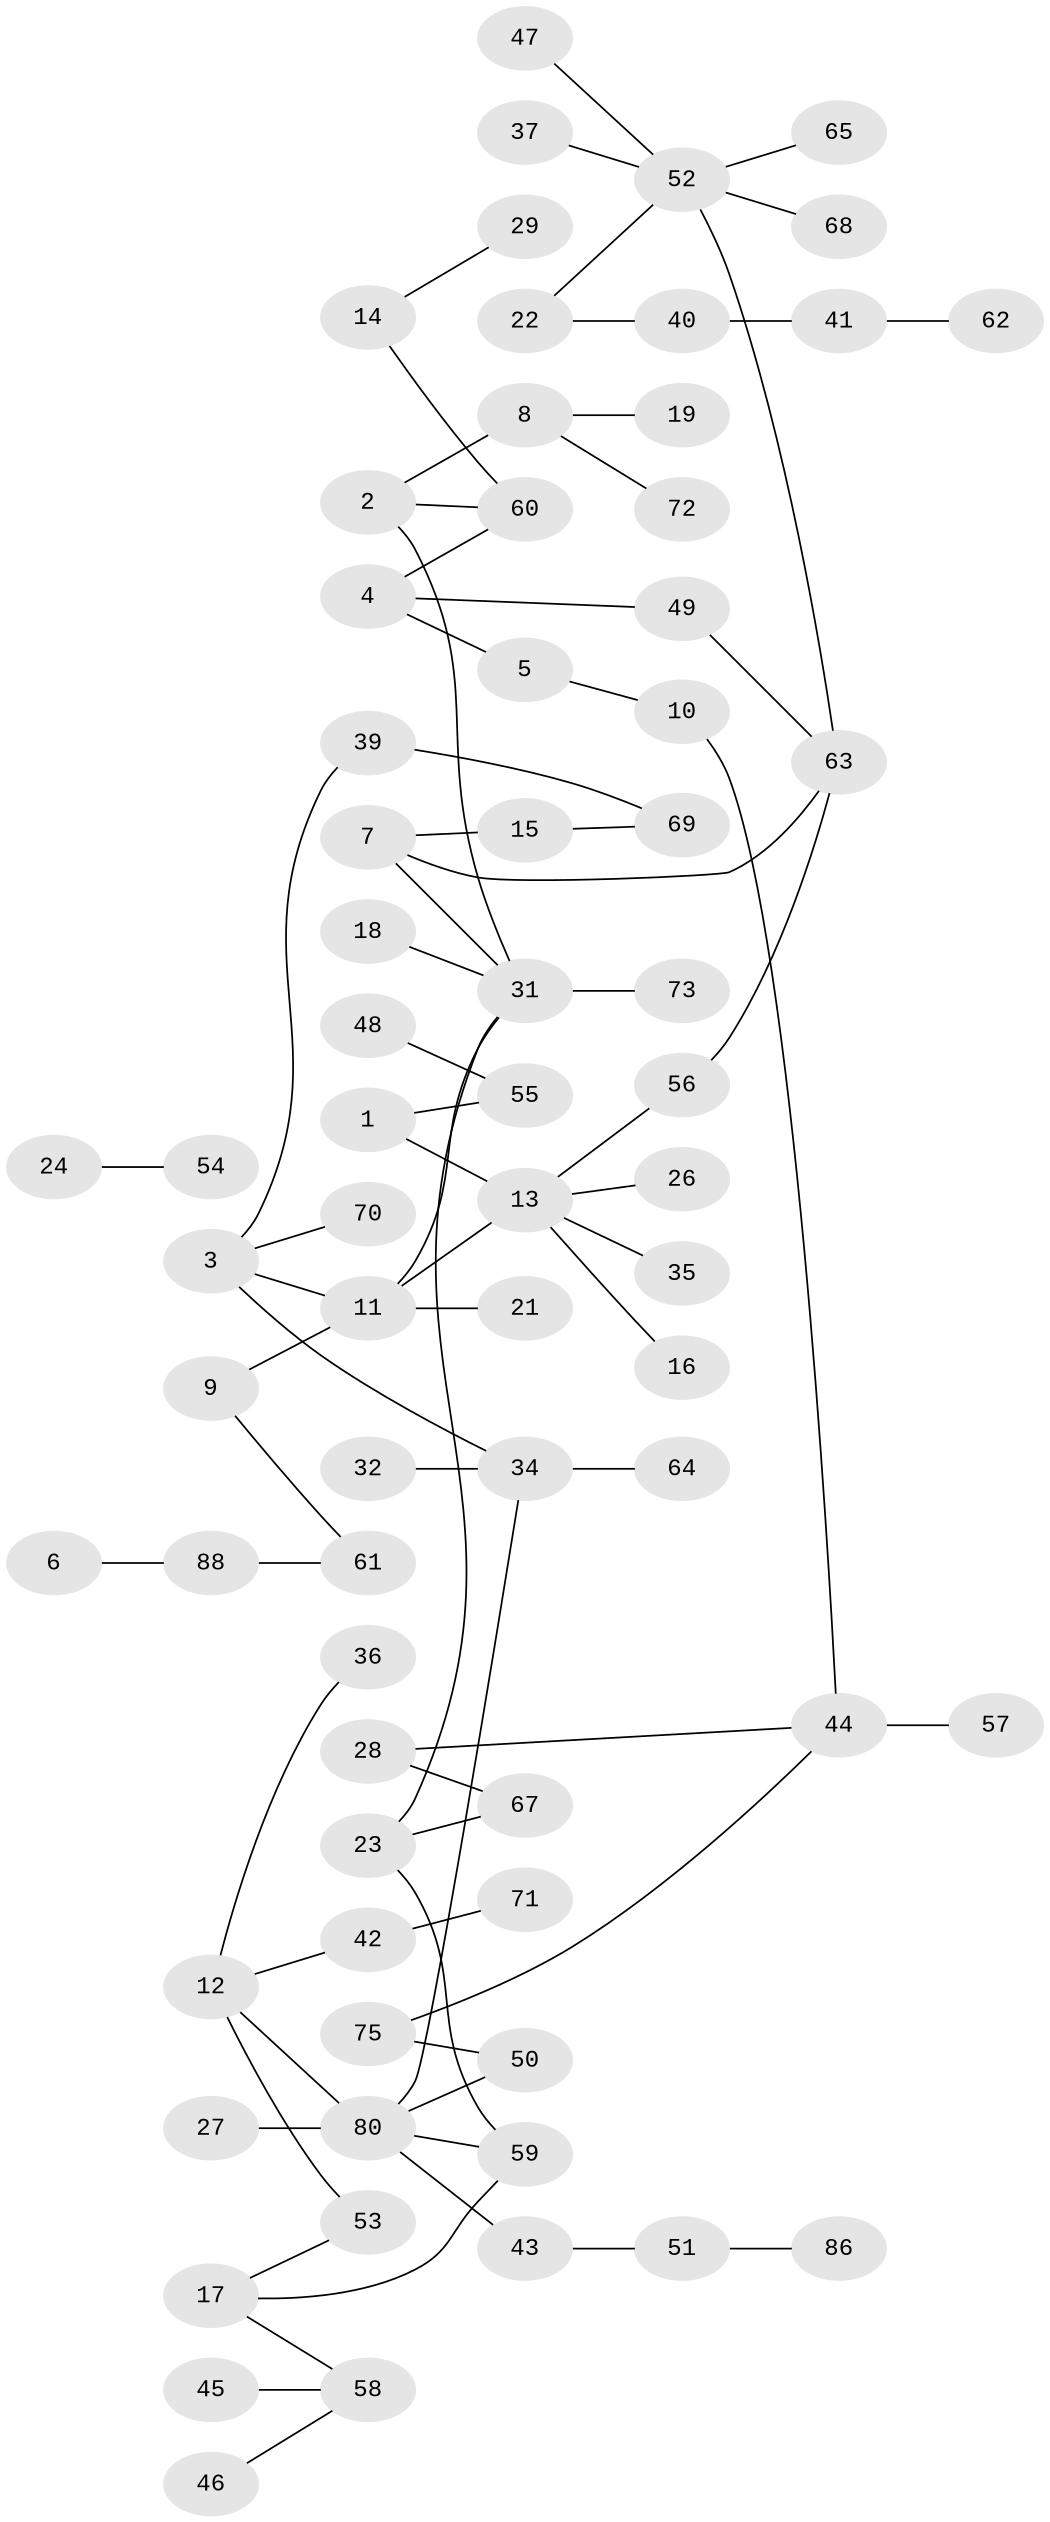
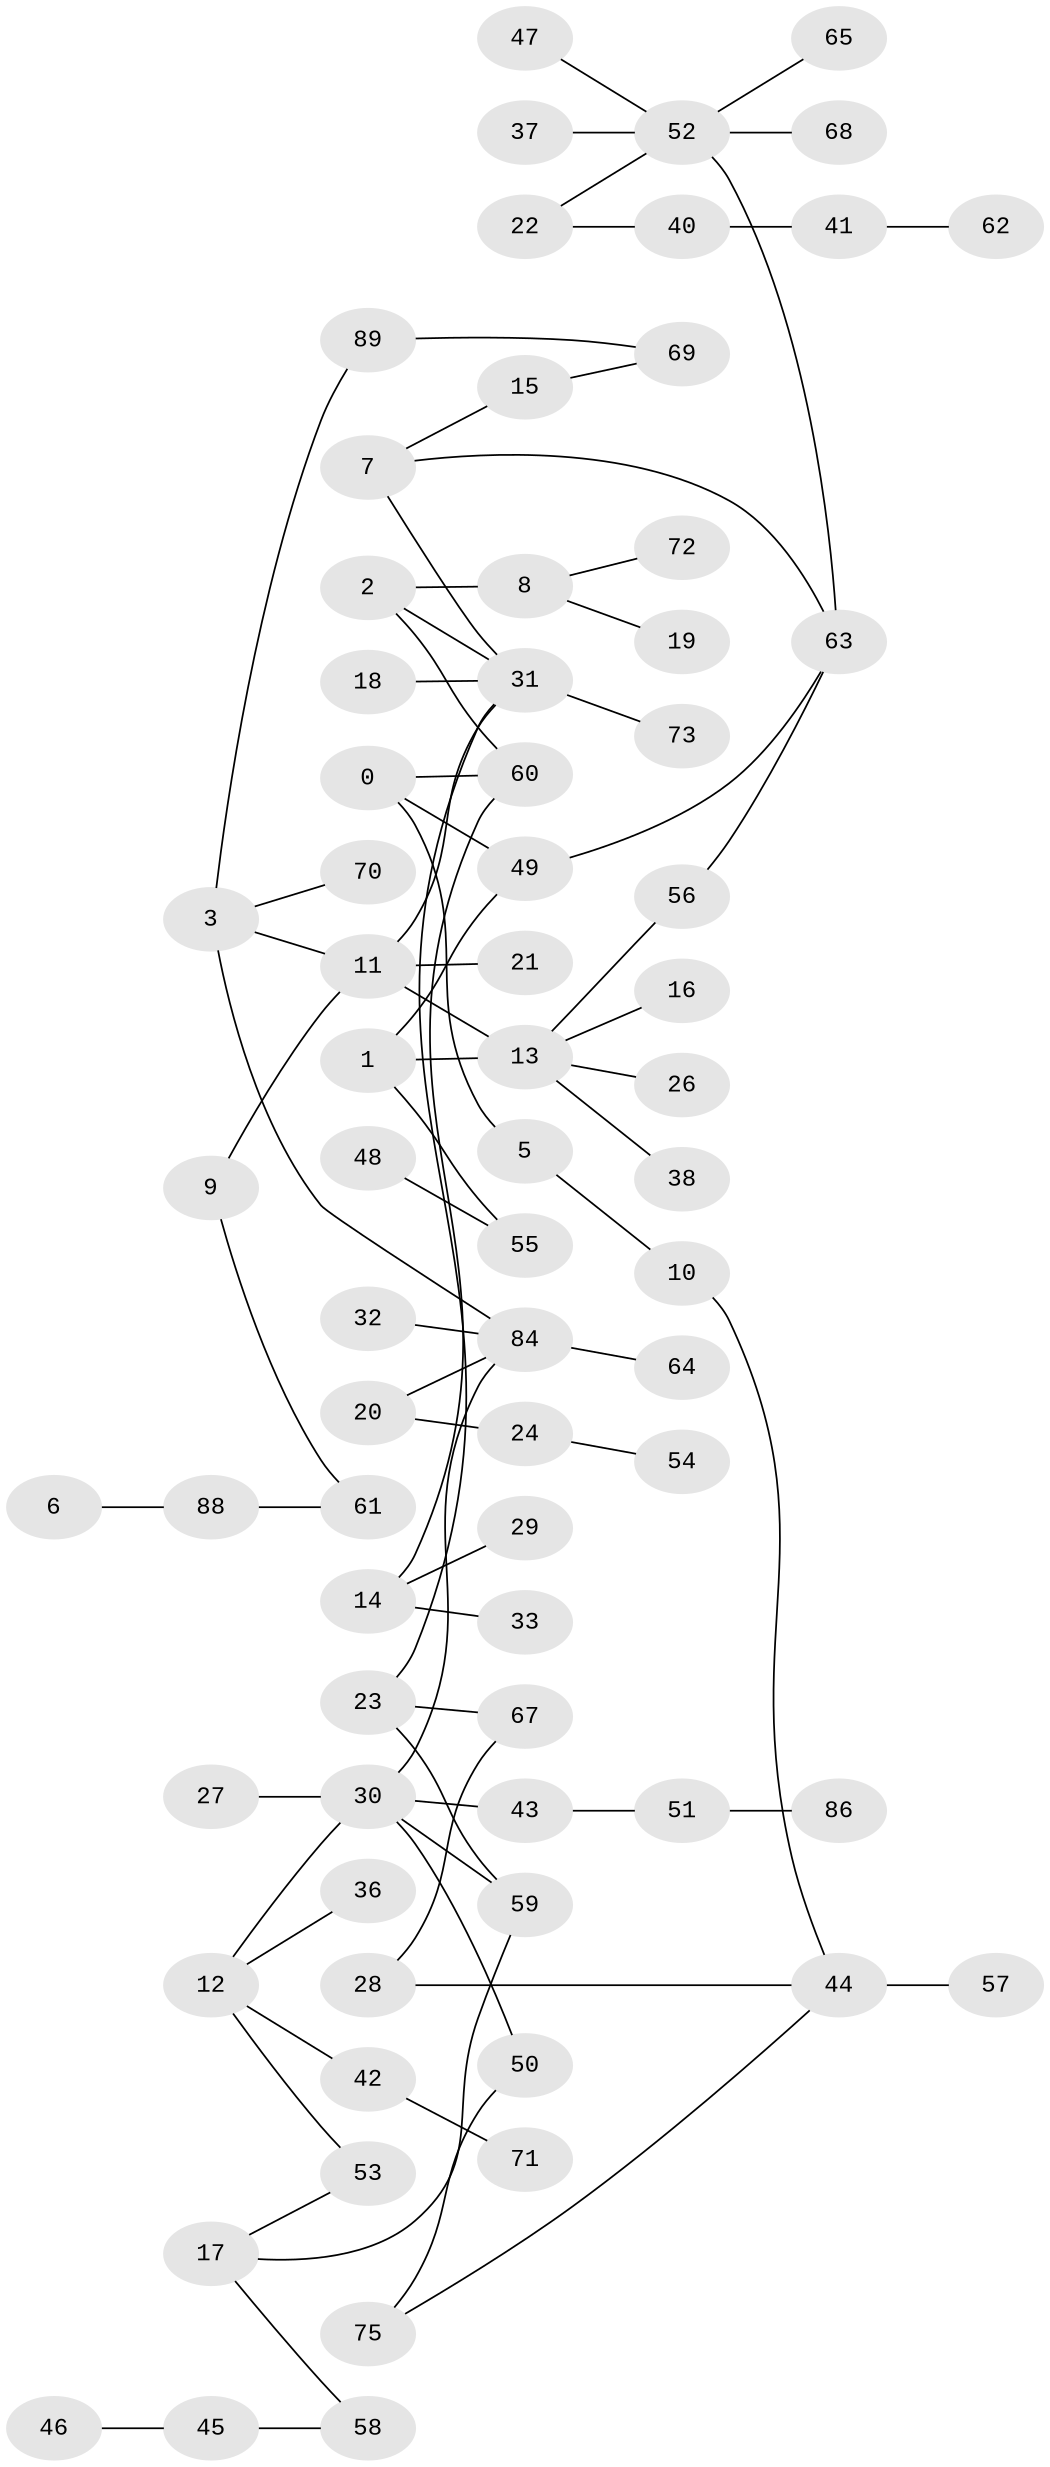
node "4": label "4" -> "0"
node "39": label "39" -> "89"
edge "49" -- "1": added
node "35": label "35" -> "38"
node "20": added
node "34": label "34" -> "84"
node "33": added
node "80": label "80" -> "30"
edge "58" -- "46": now "45" -- "46"
